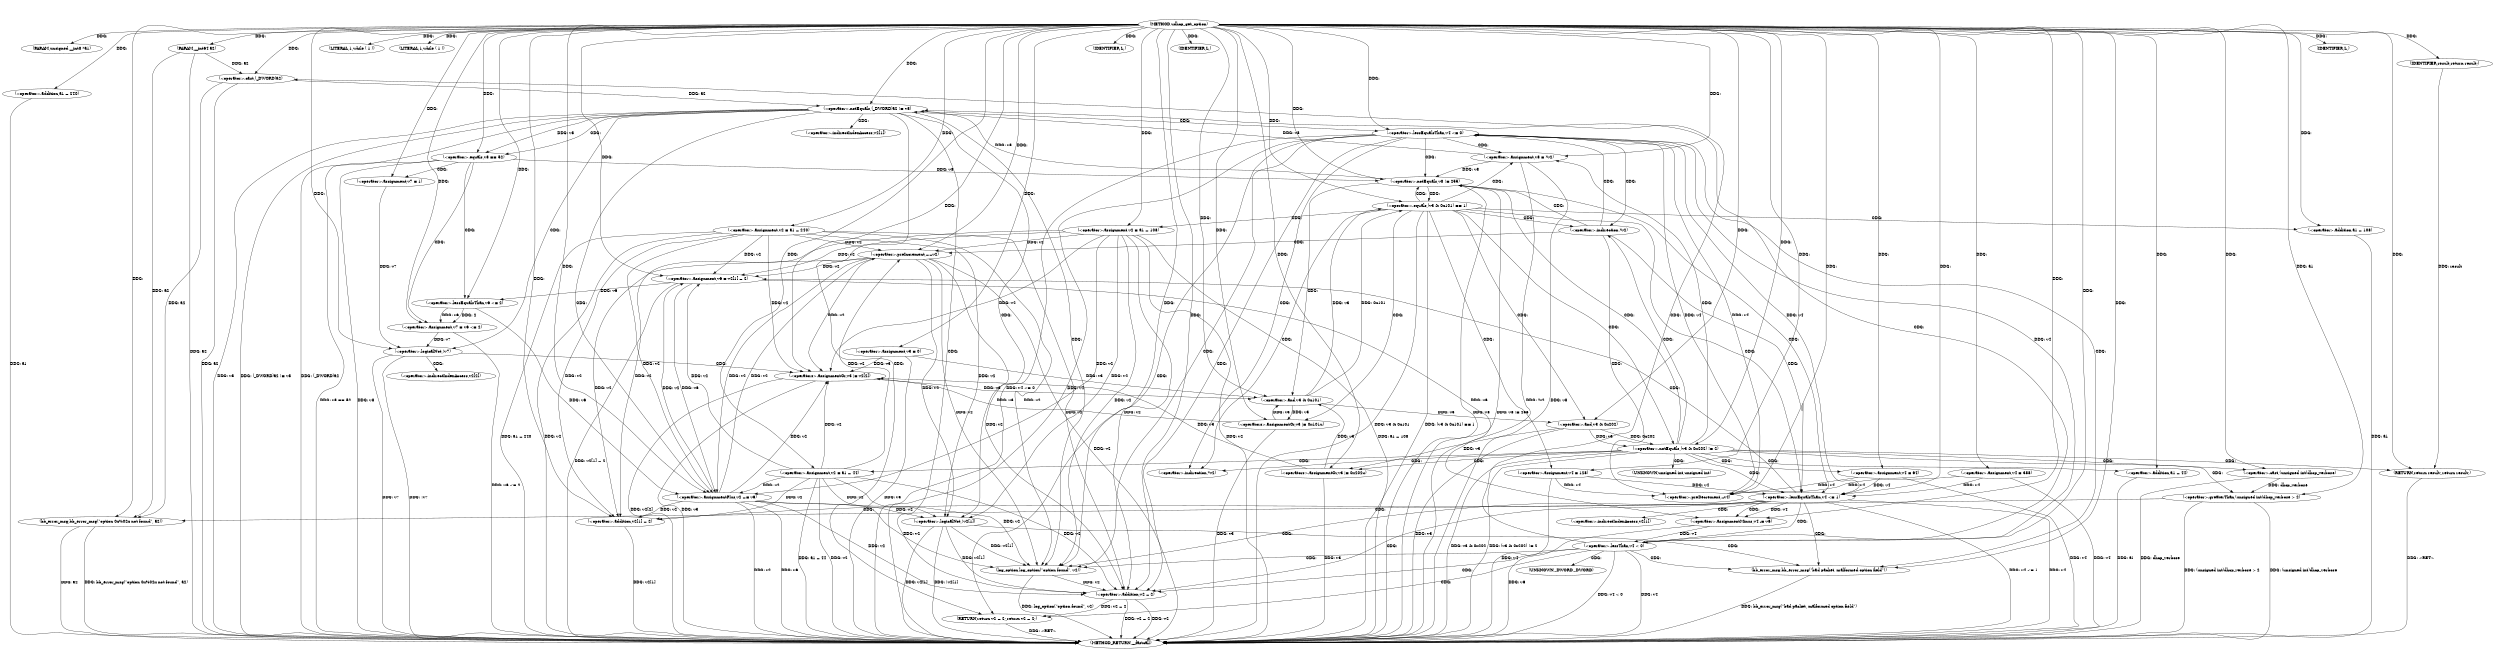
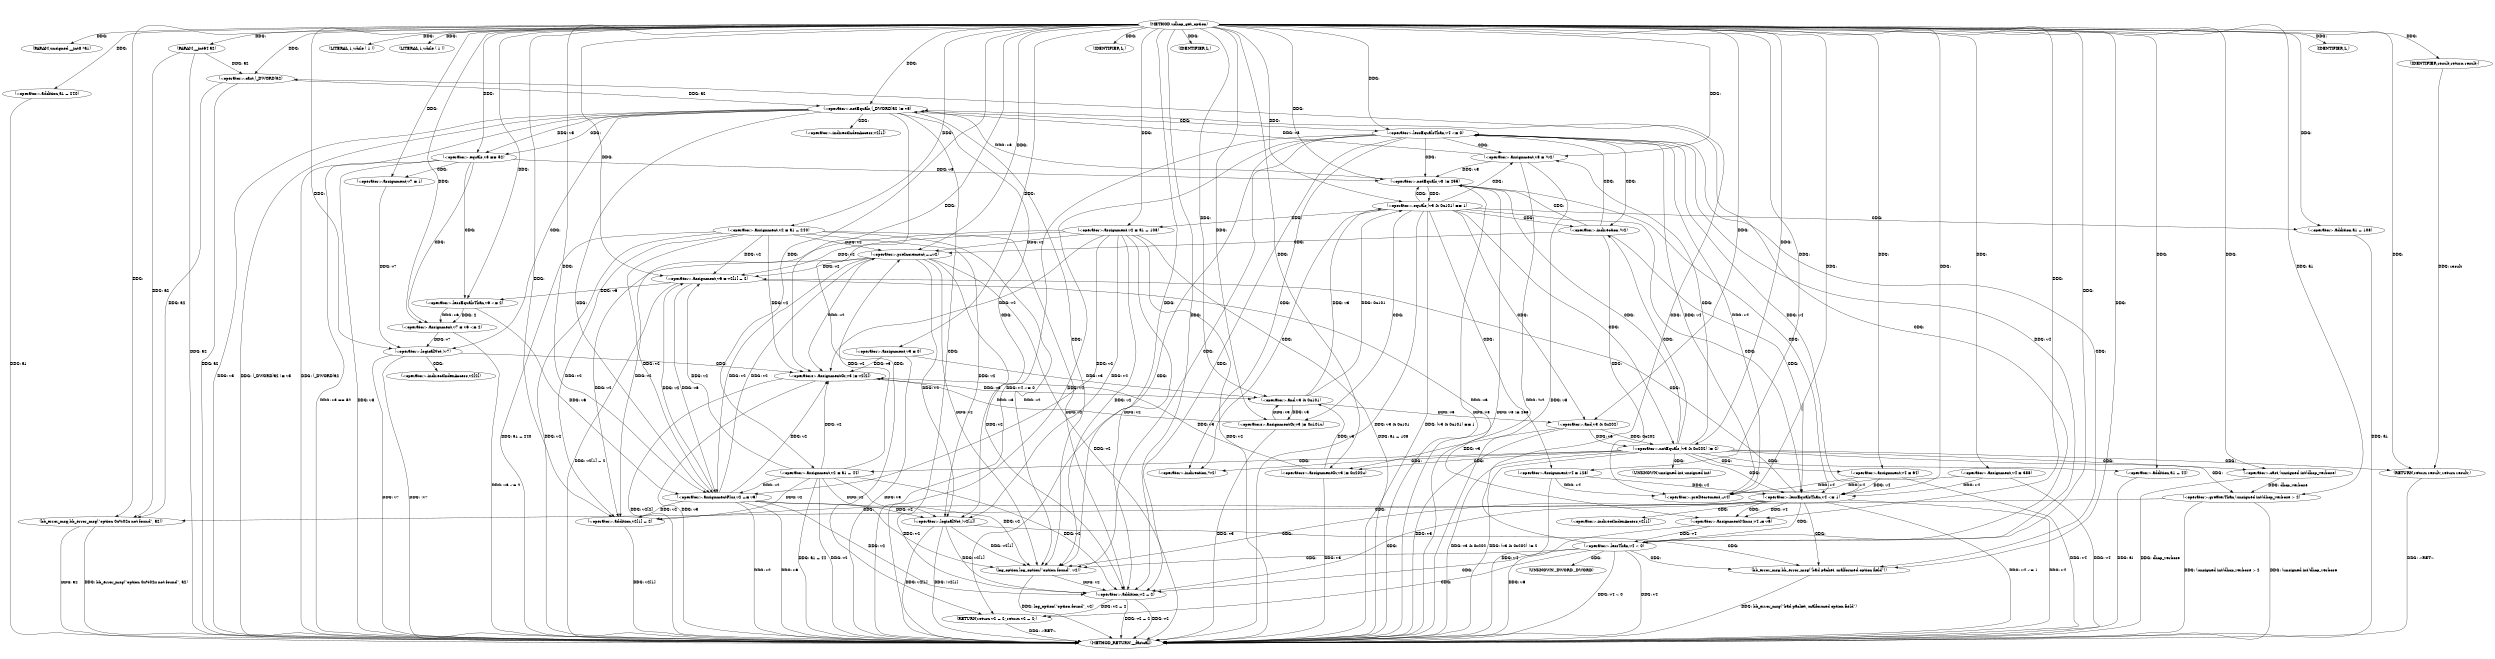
edge "(<operator>.notEquals,v8 != 255)" -> "(<operator>.and,v3 & 0x101)": removed, label "CDG:"
